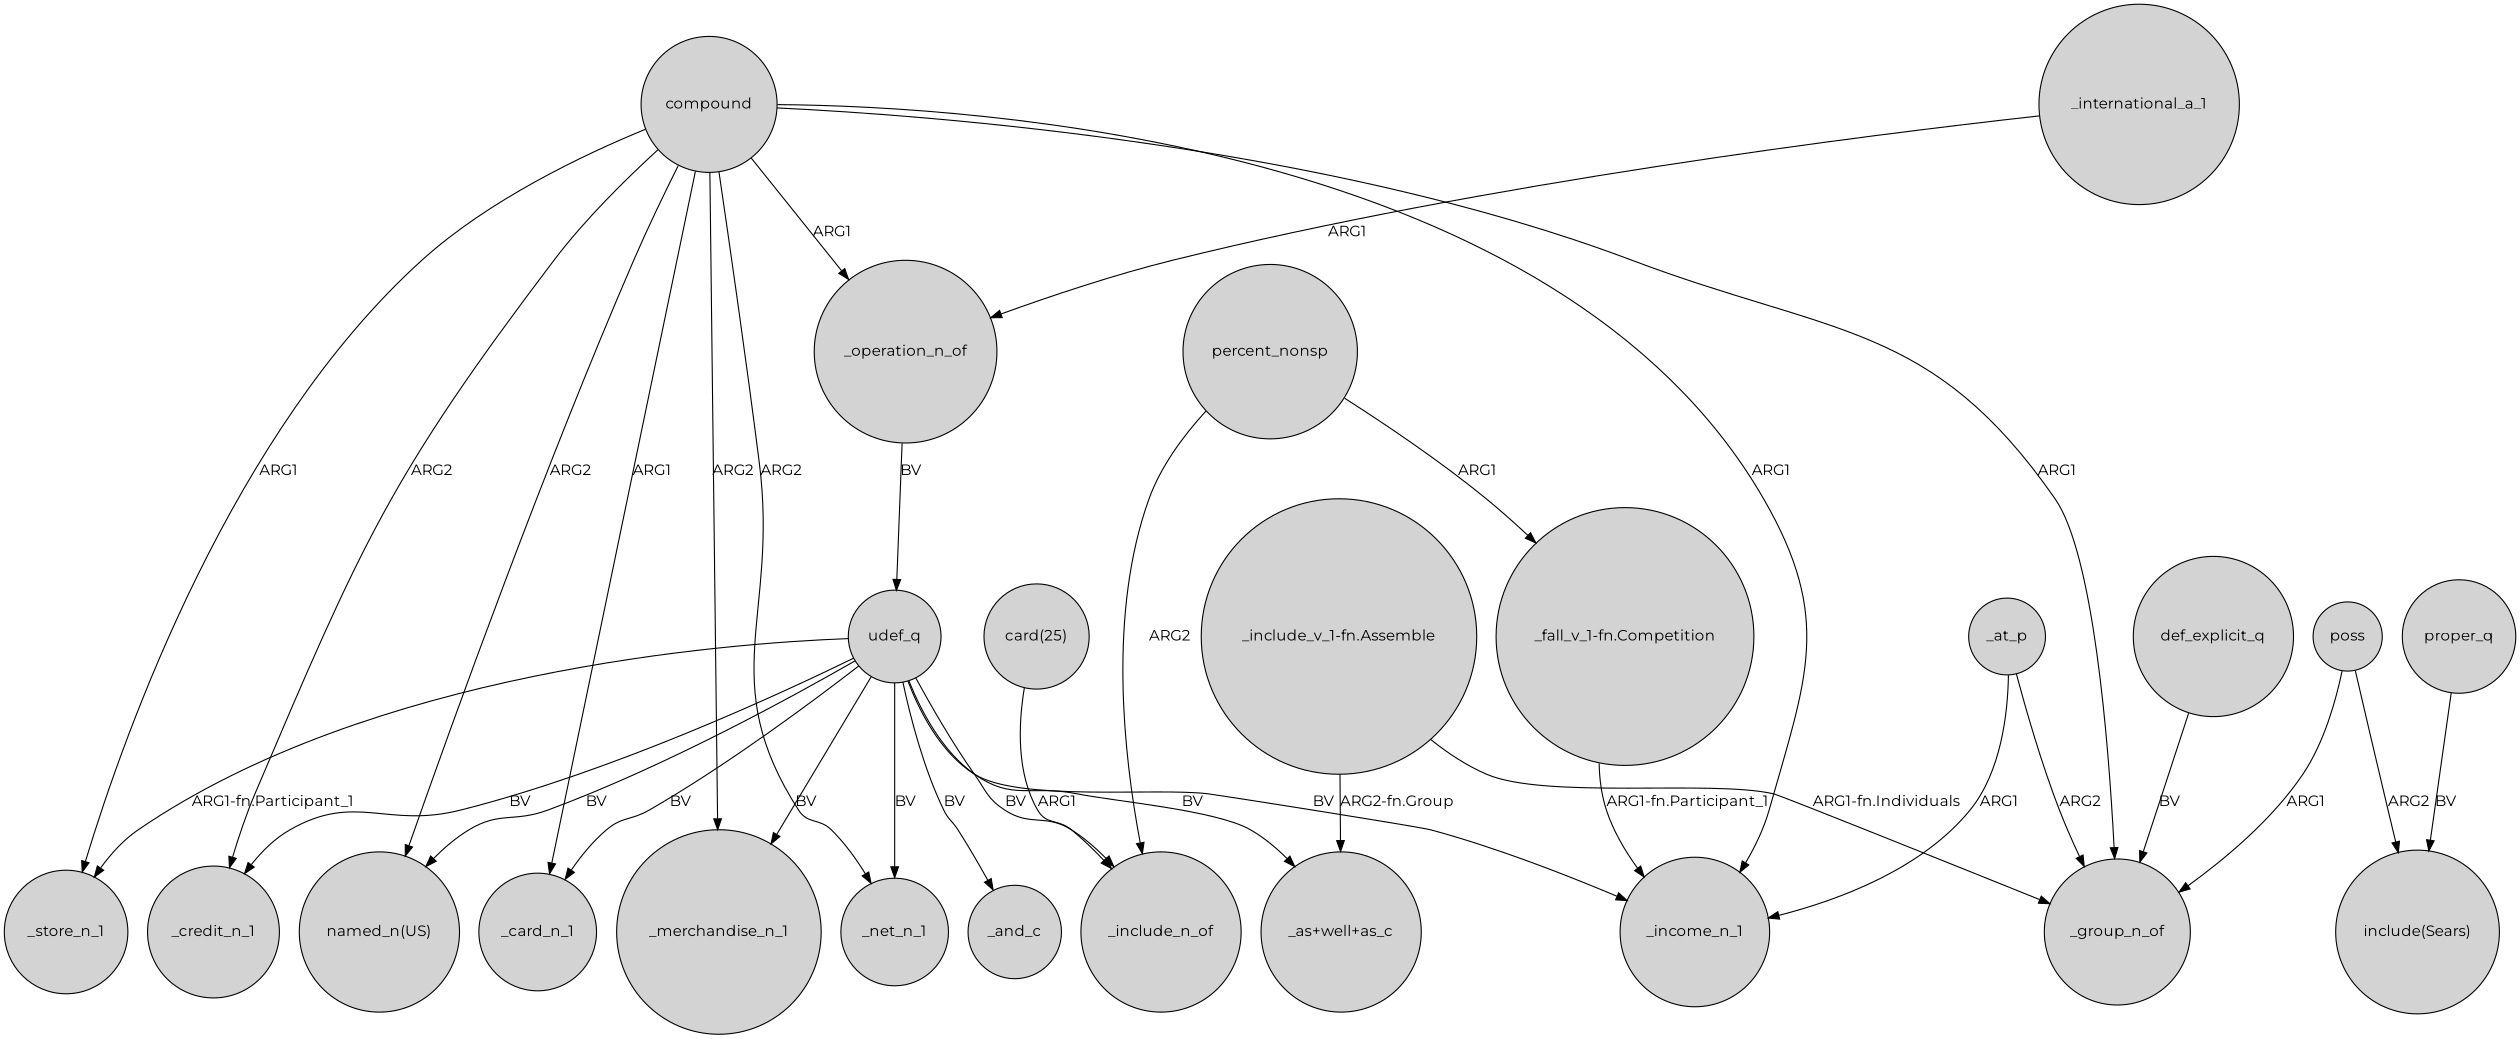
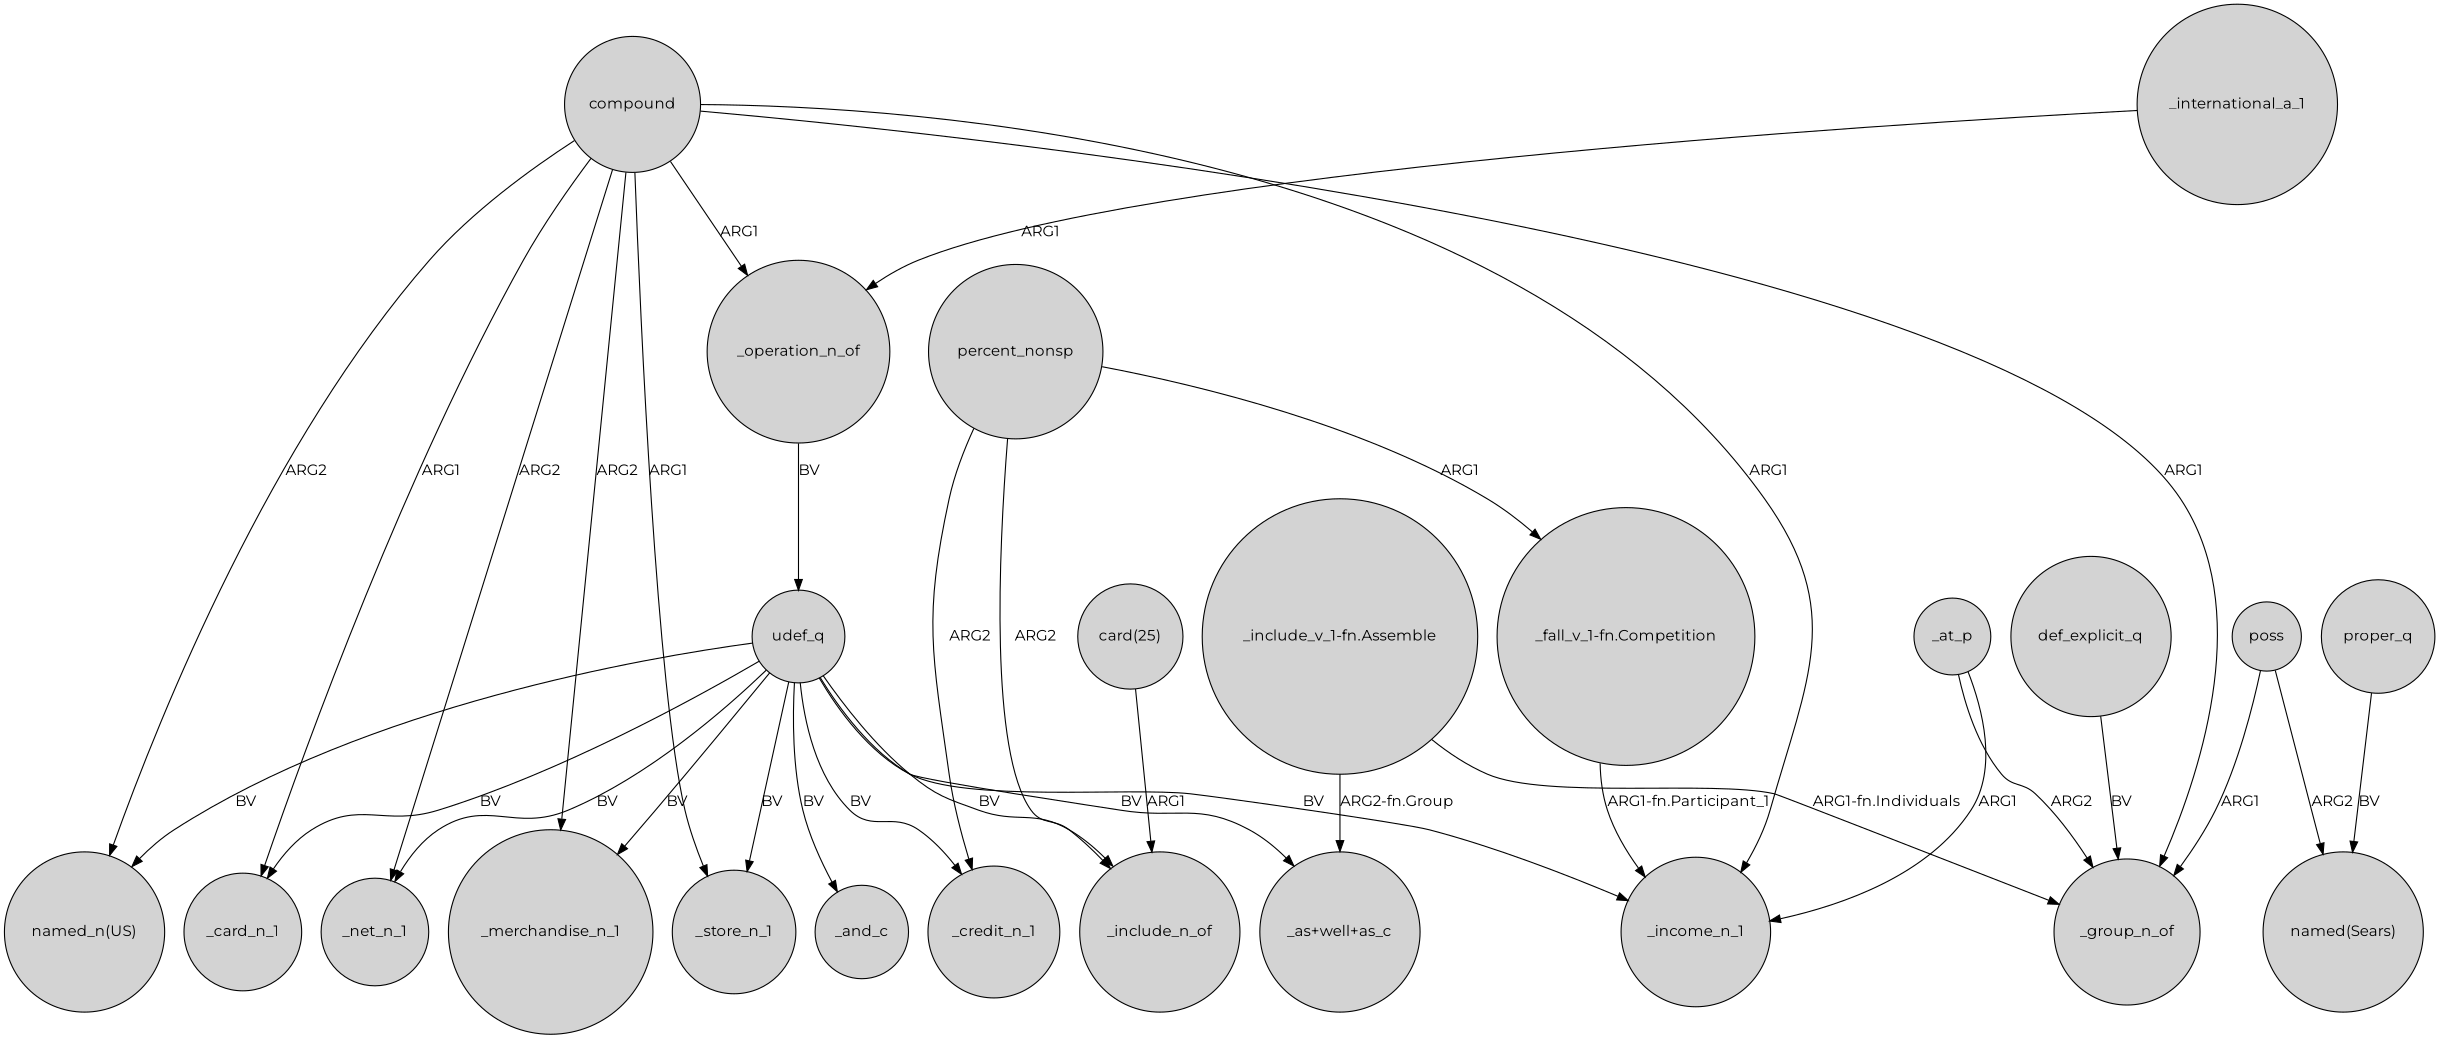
edge "compound" -> "_credit_n_1": now "percent_nonsp" -> "_credit_n_1"
edge "udef_q" -> "_store_n_1": label "ARG1-fn.Participant_1" -> "BV"
node "include(Sears)": label "include(Sears)" -> "named(Sears)"
